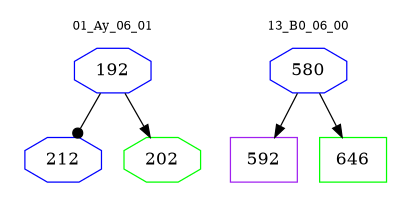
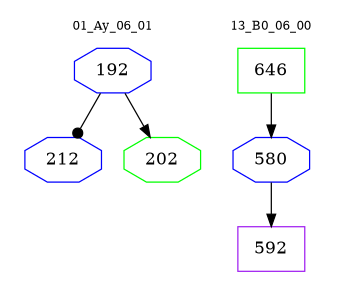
edge "580" -> "646": reversed
